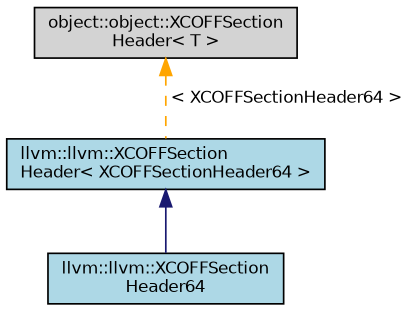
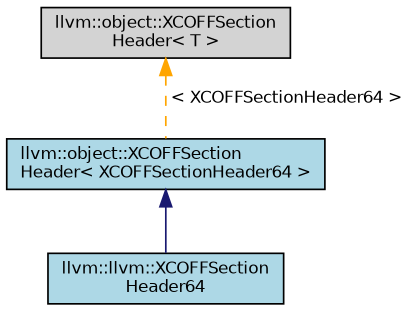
node "object::object::XCOFFSection Header< T >": label "object::object::XCOFFSection Header< T >" -> "llvm::object::XCOFFSection Header< T >"
node "llvm::llvm::XCOFFSection Header< XCOFFSectionHeader64 >": label "llvm::llvm::XCOFFSection Header< XCOFFSectionHeader64 >" -> "llvm::object::XCOFFSection Header< XCOFFSectionHeader64 >"
